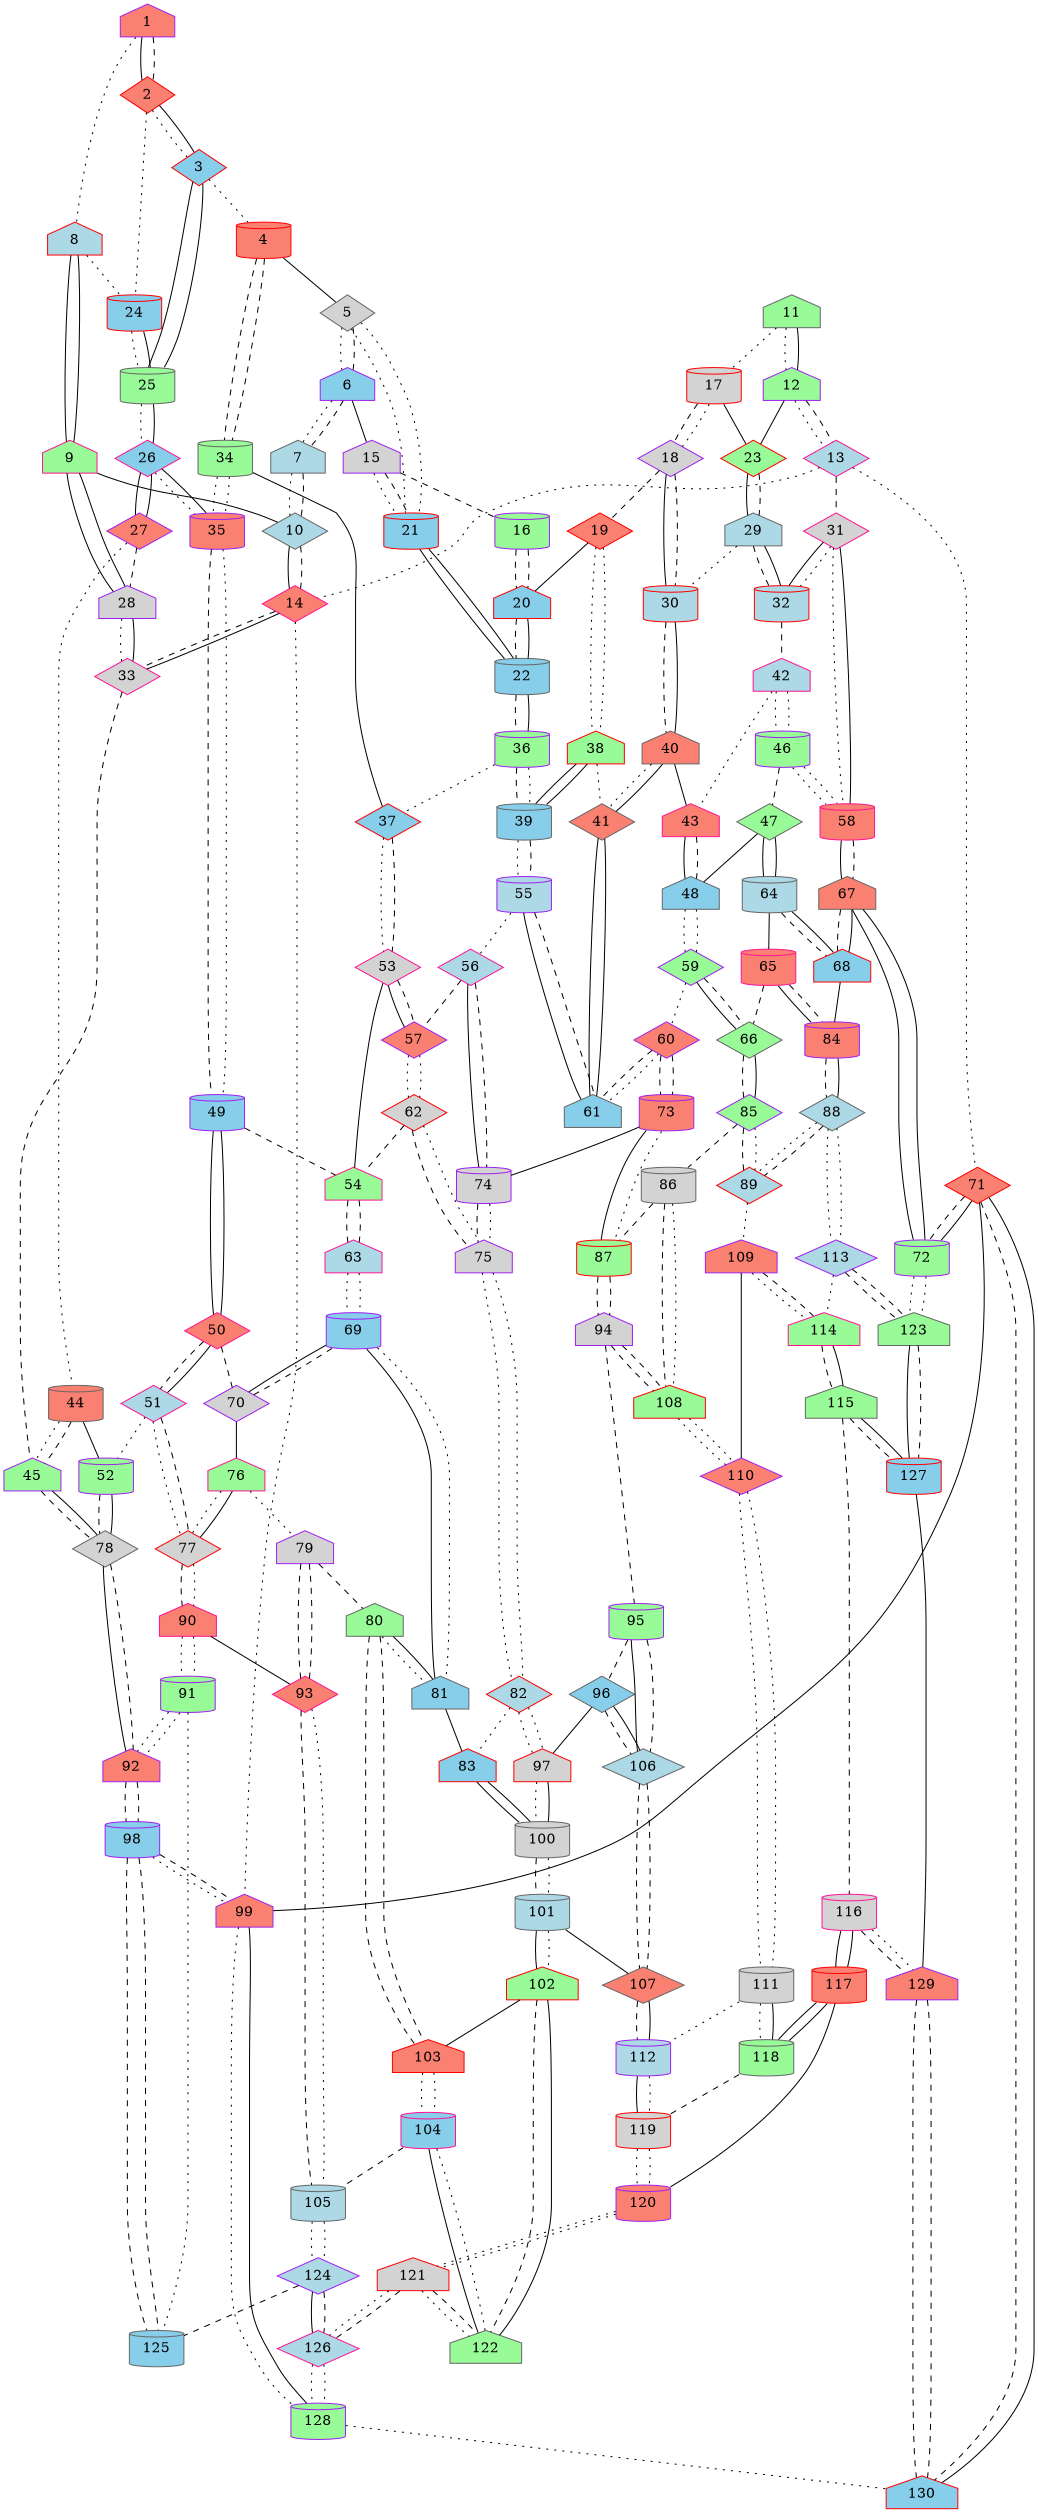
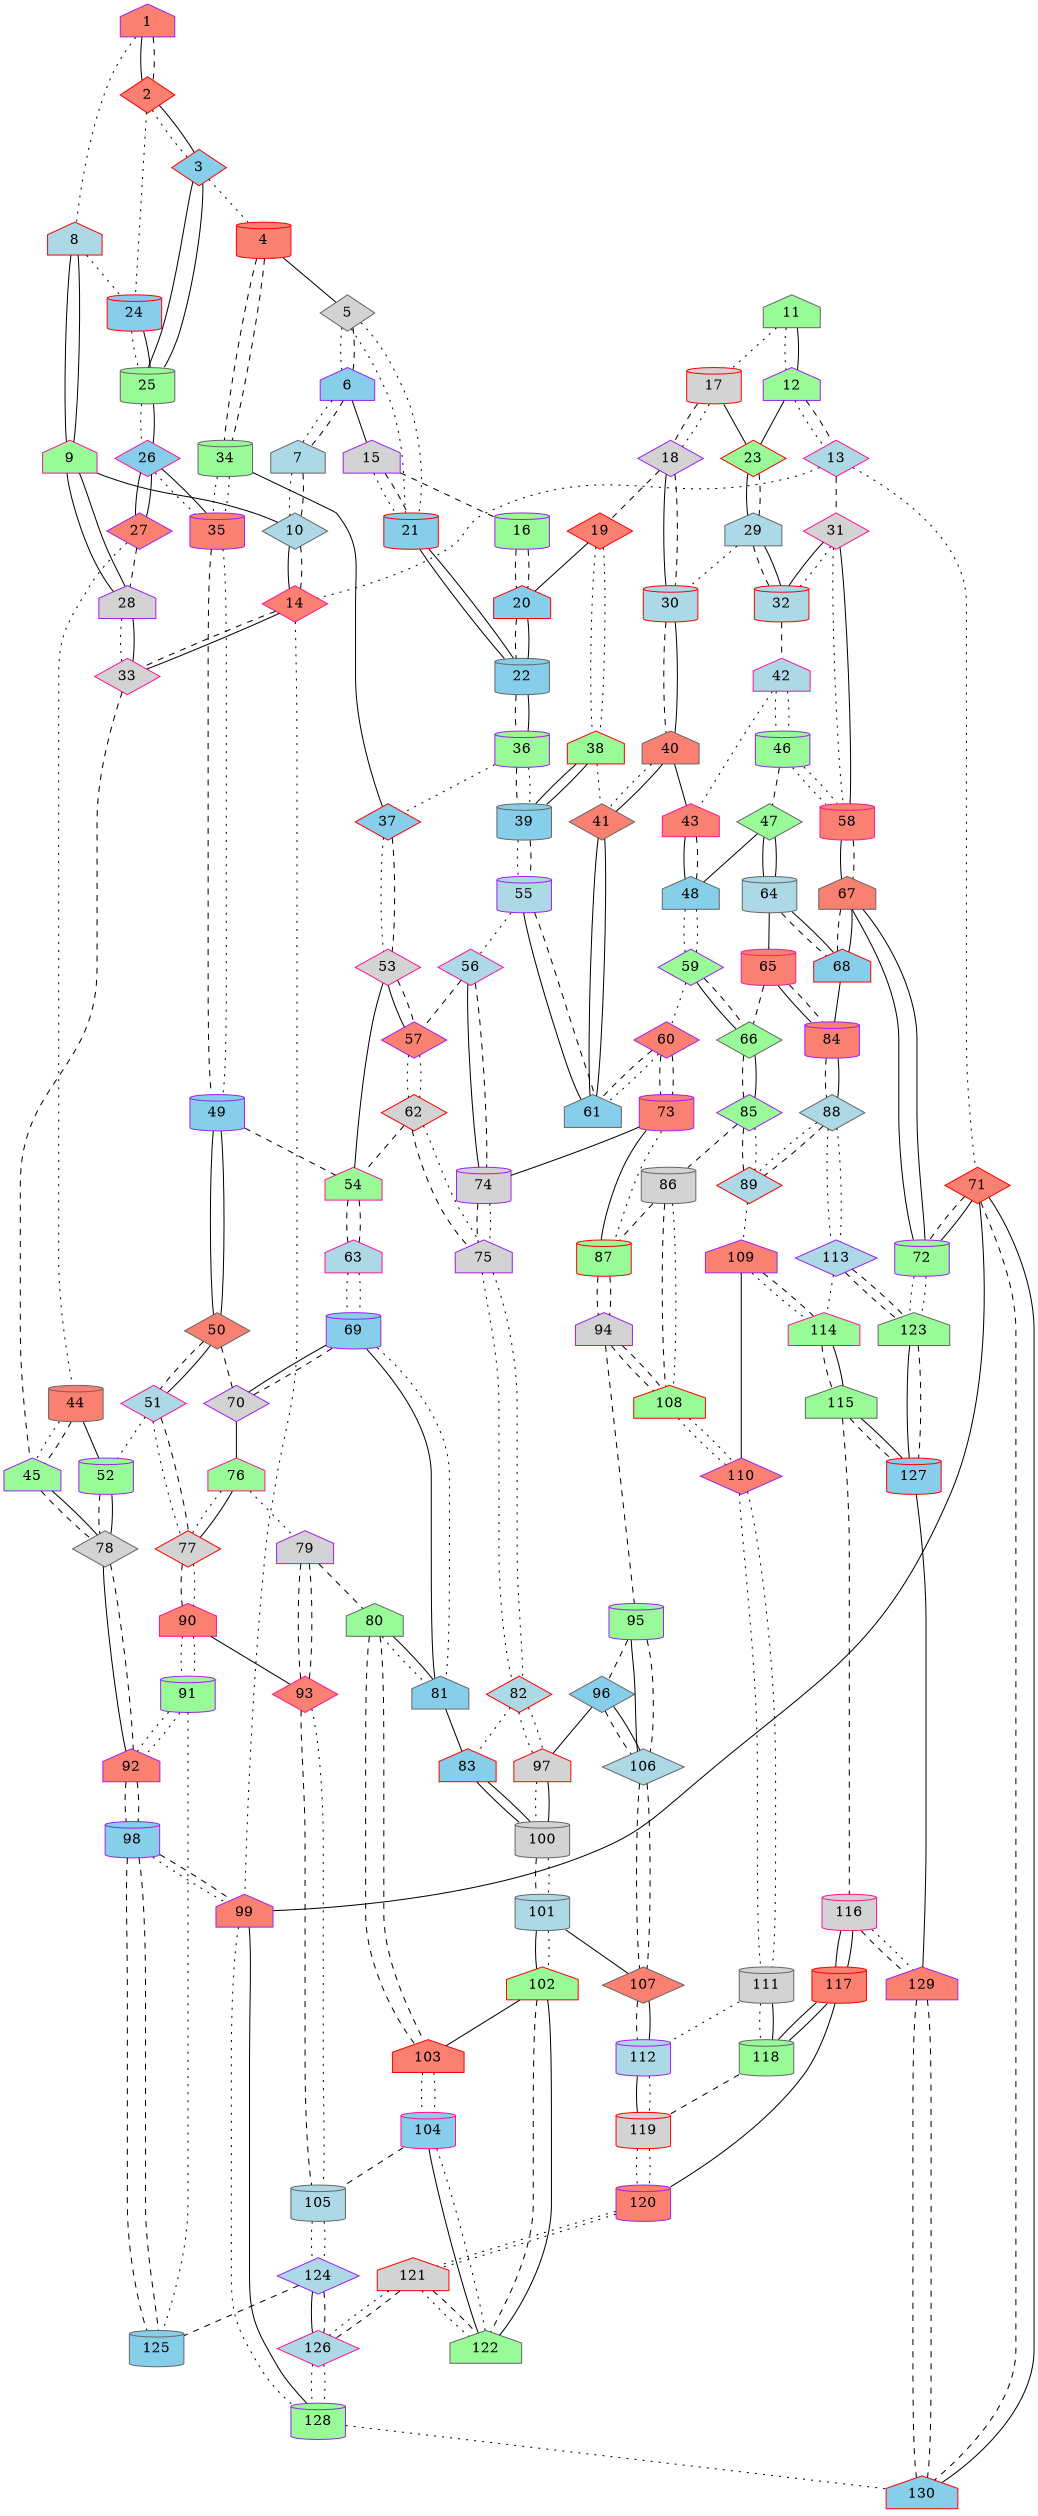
node "50": color deeppink -> gray40
